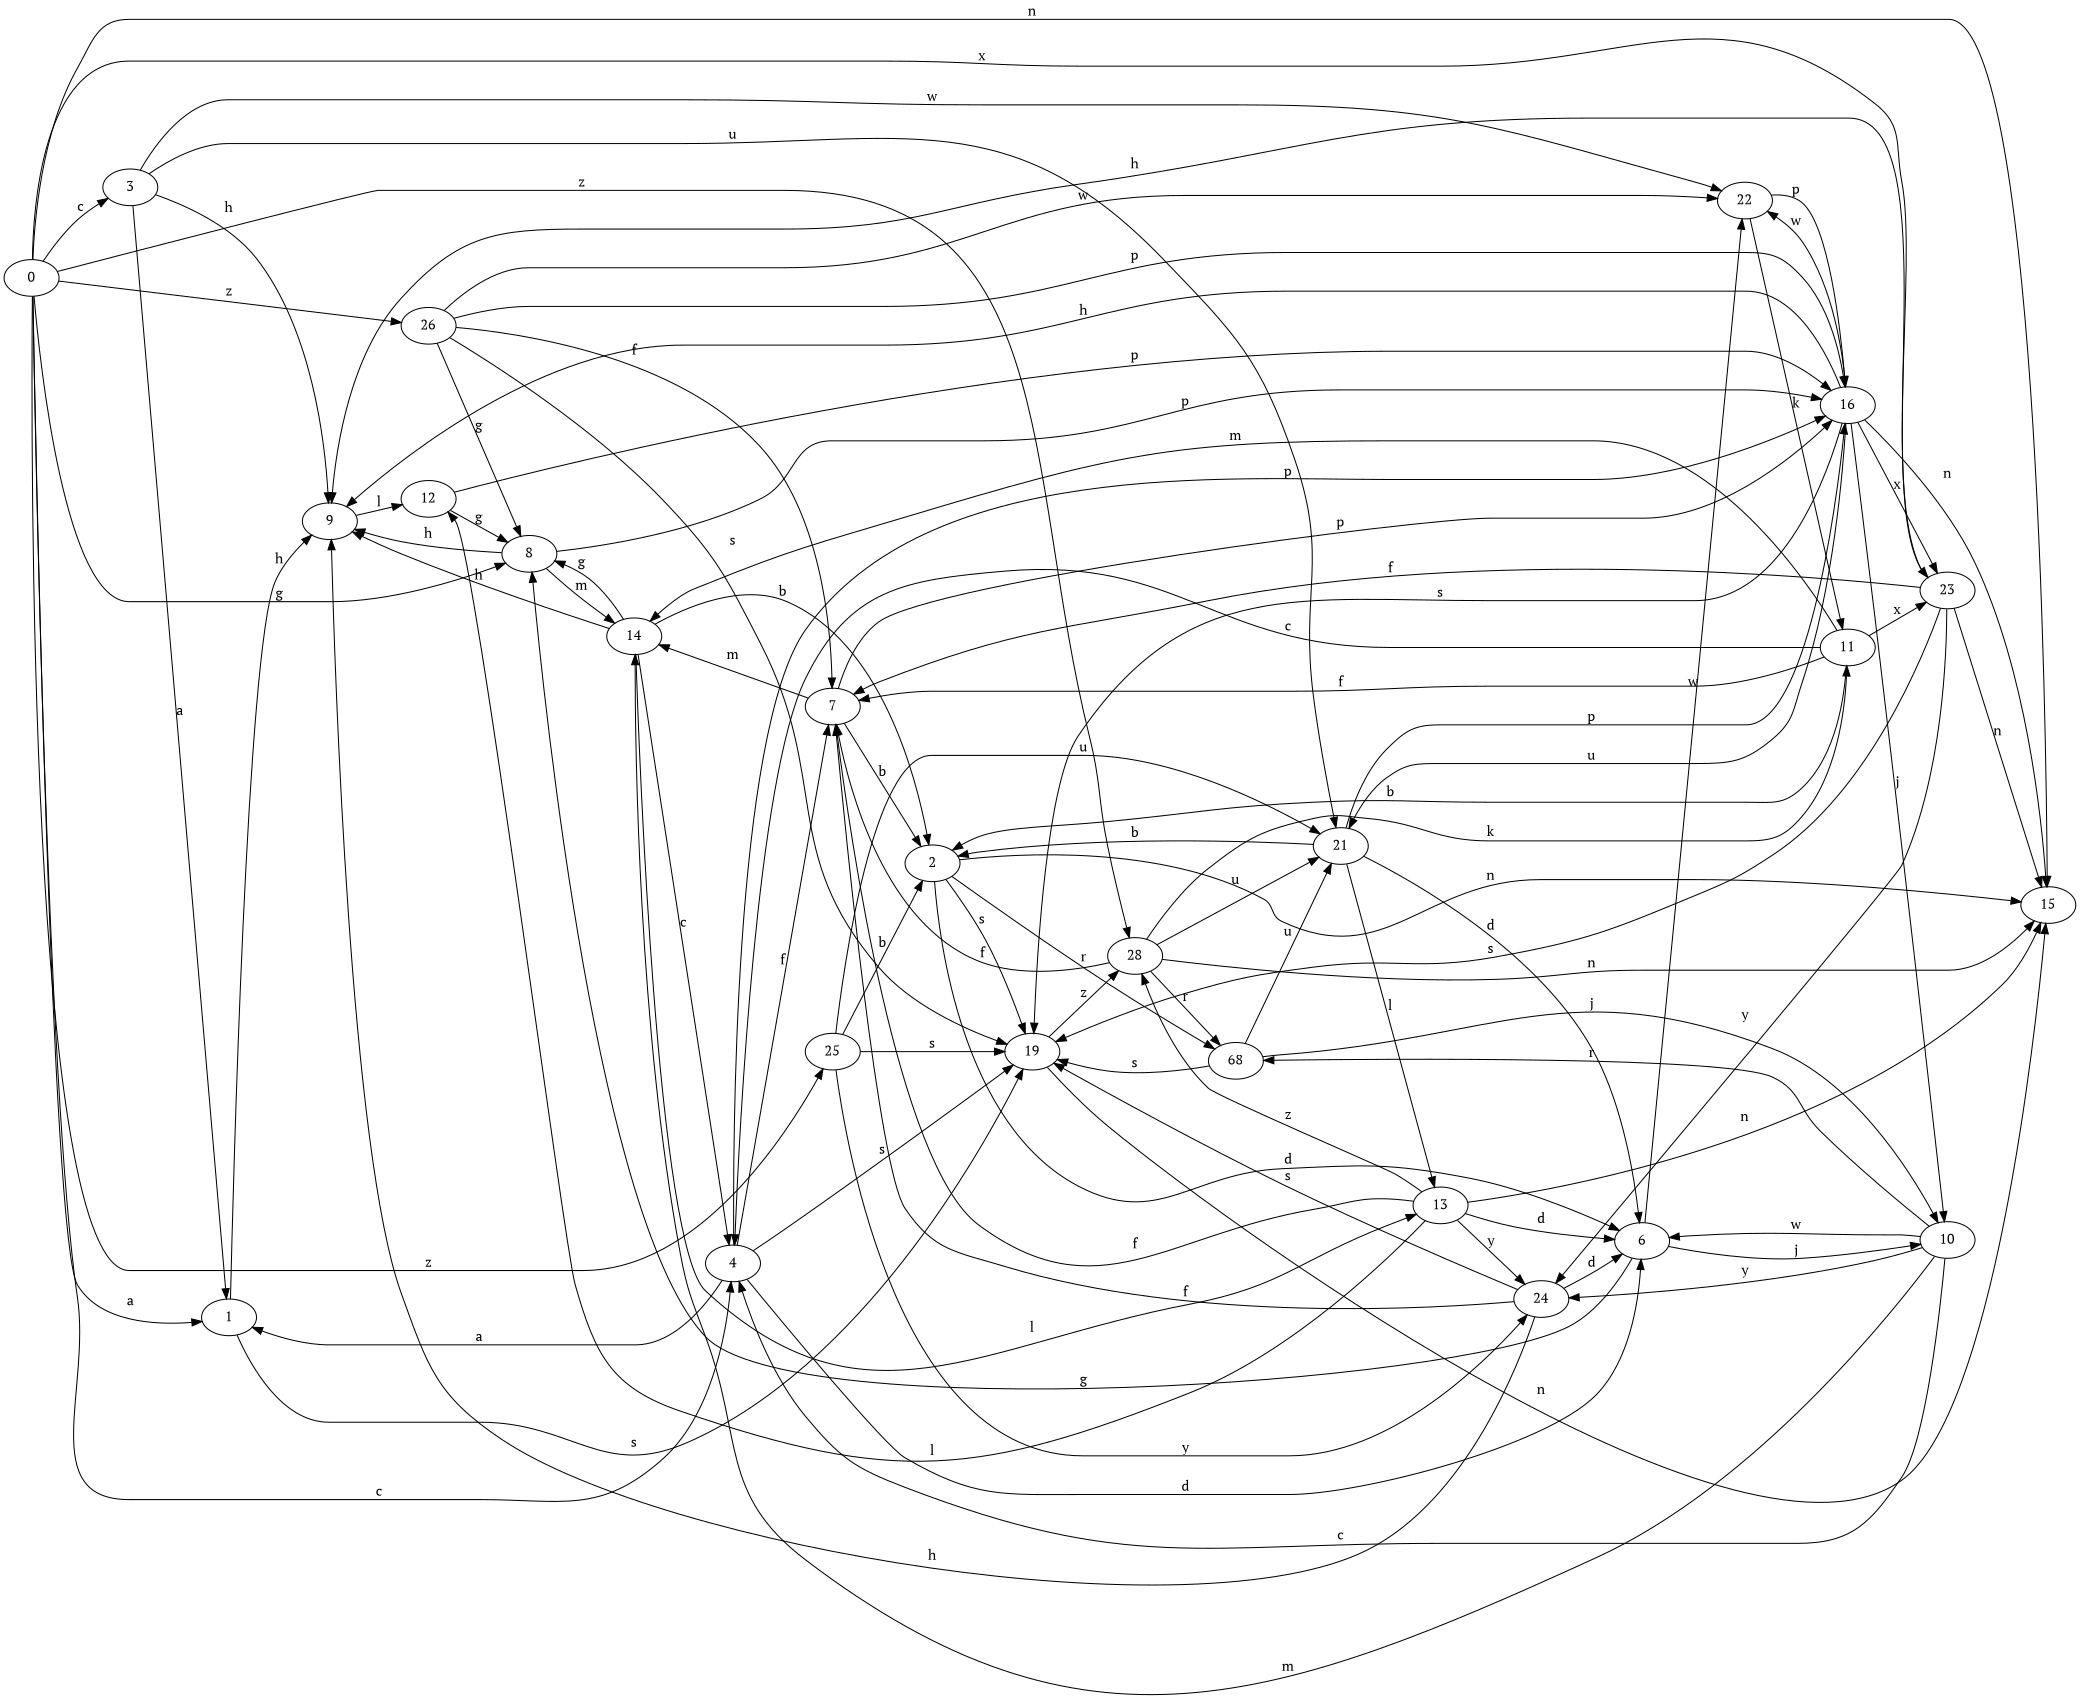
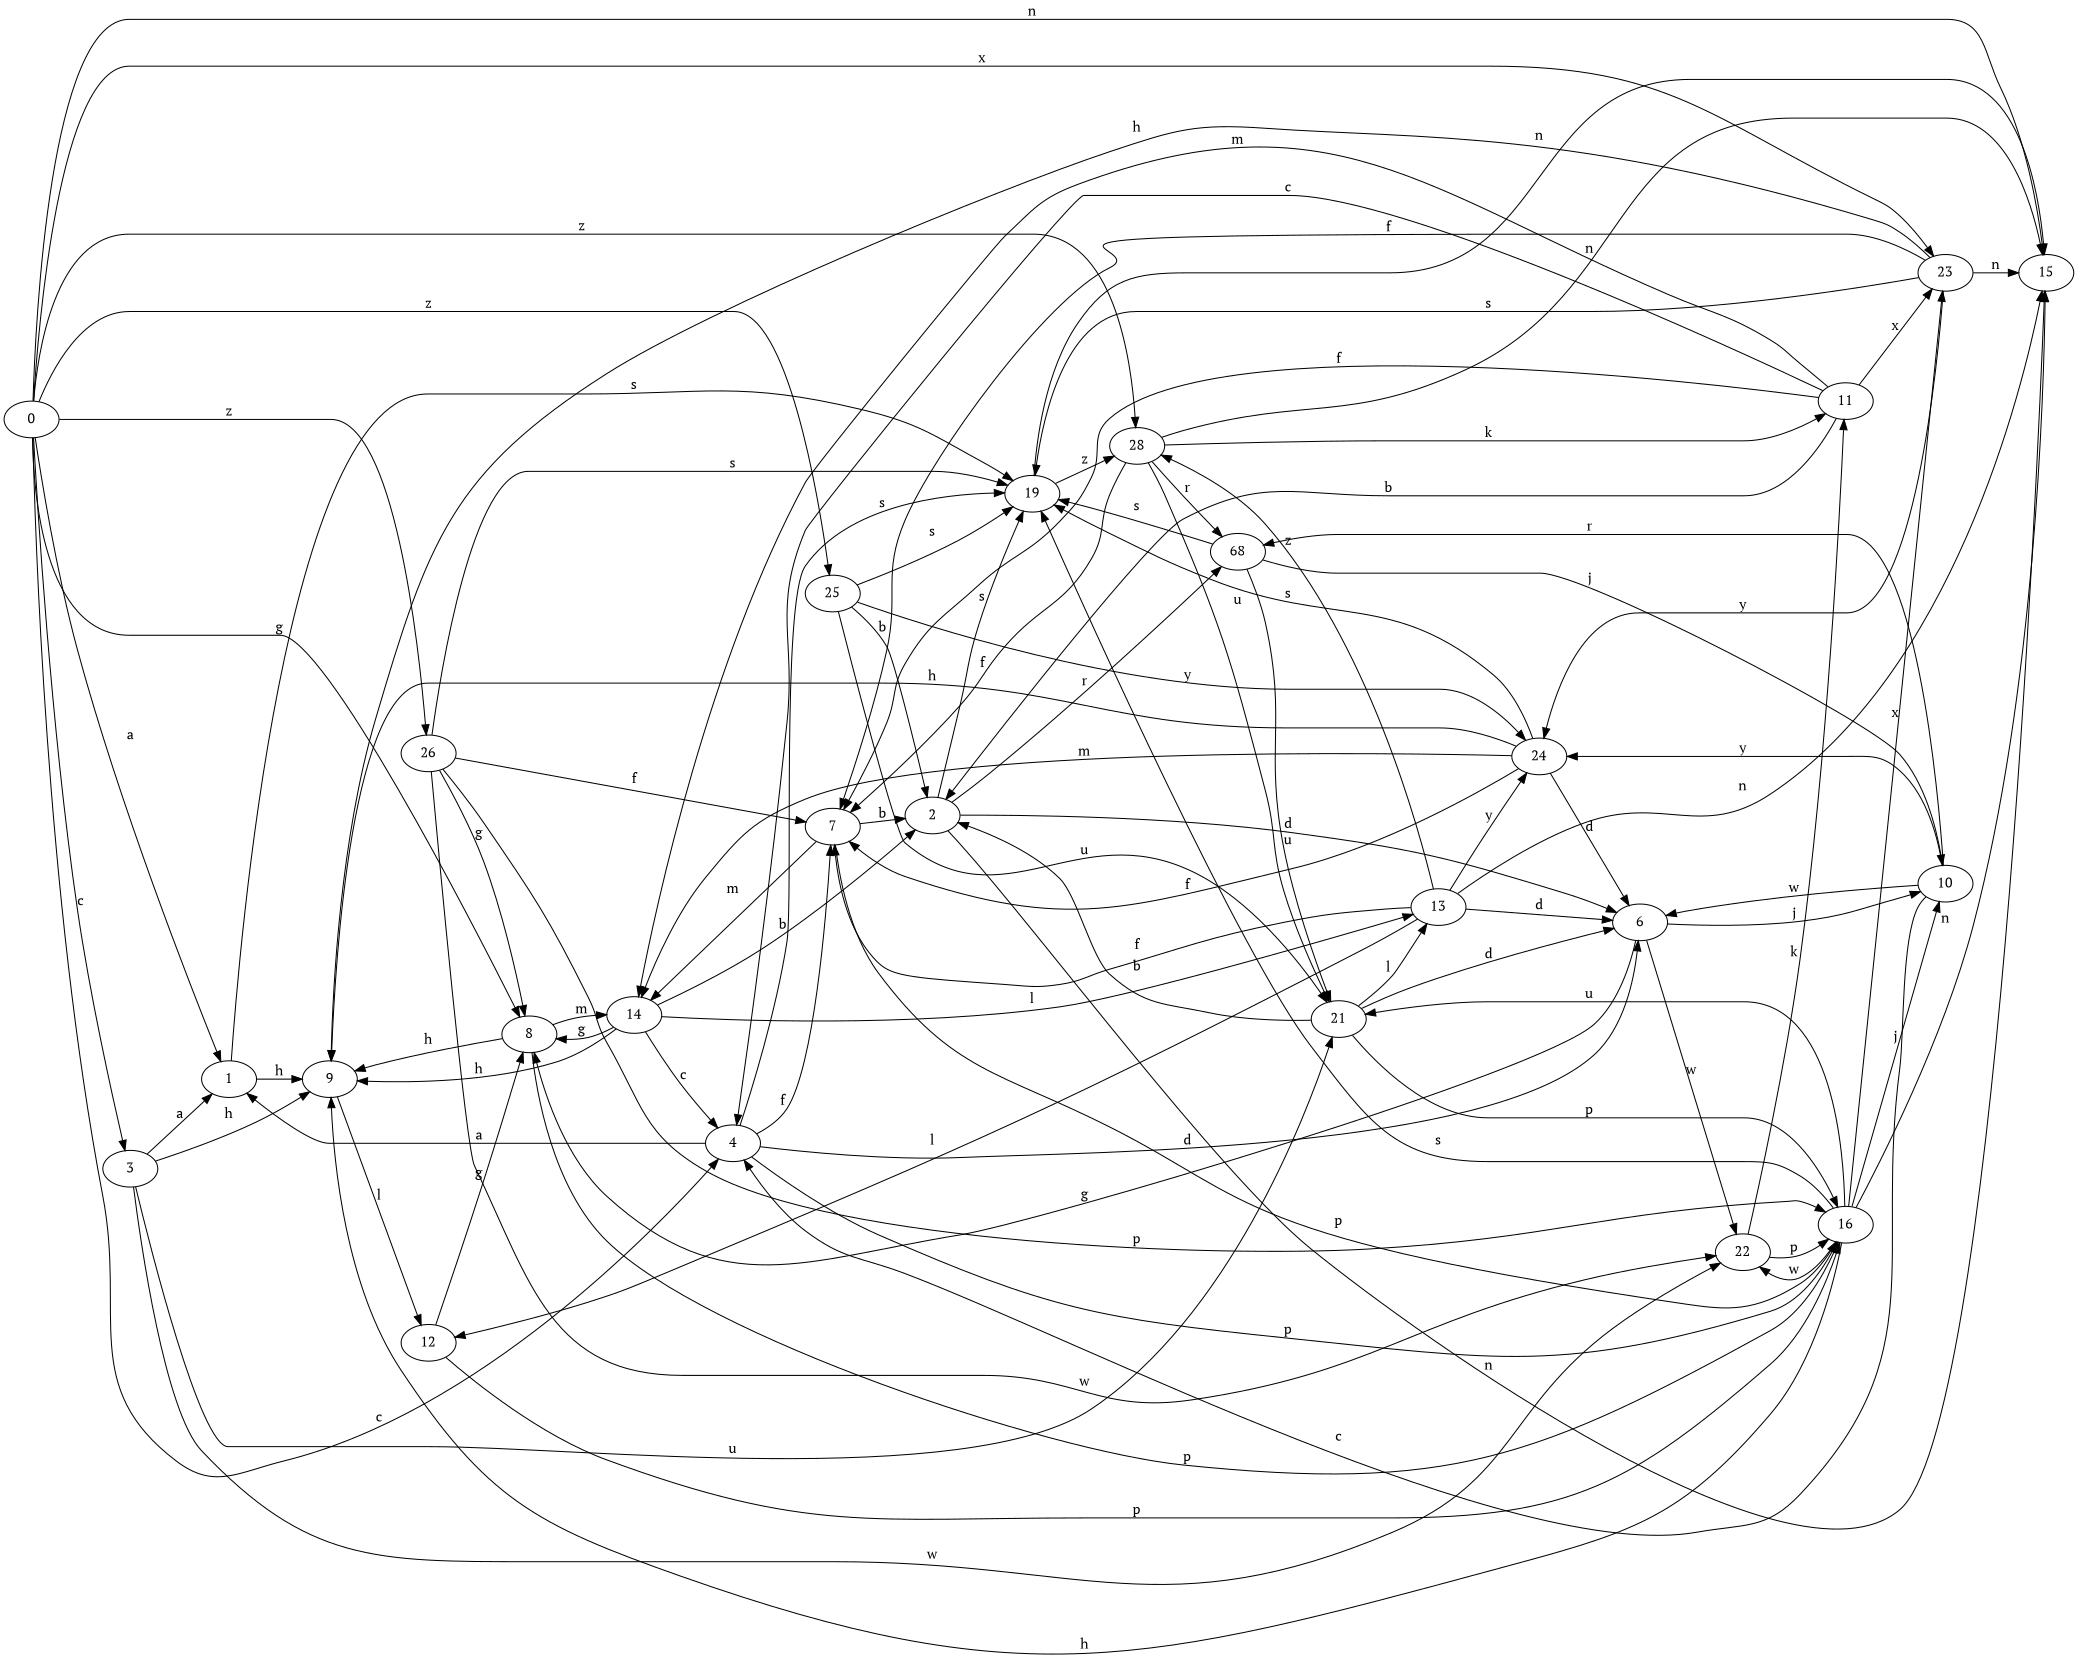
edge "10" -> "14": now "24" -> "14"
